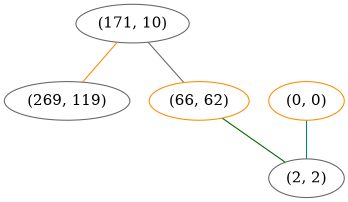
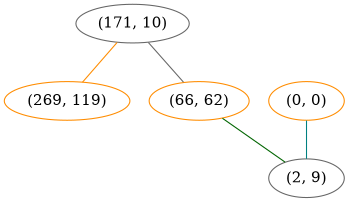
node "(269, 119)": color gray40 -> darkorange
node "(2, 2)": label "(2, 2)" -> "(2, 9)"
